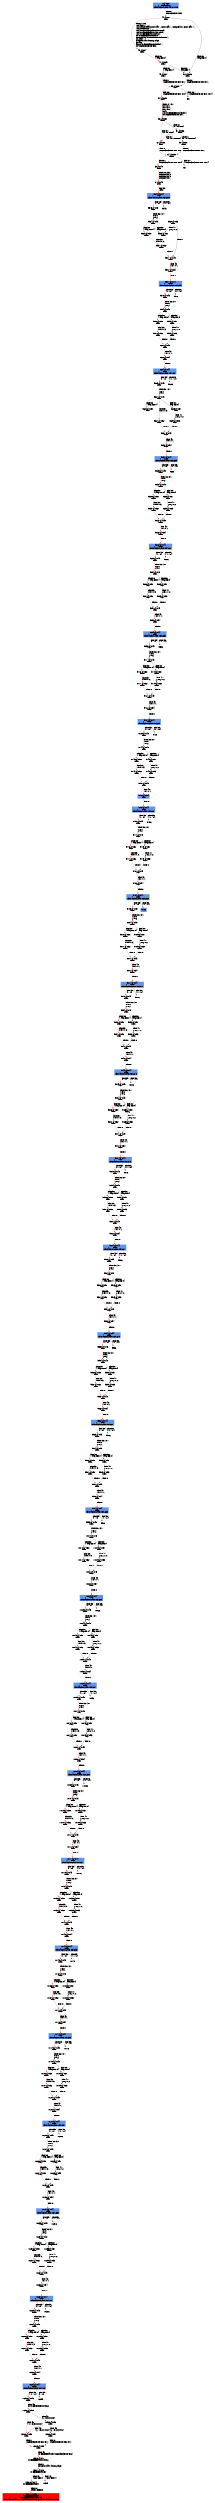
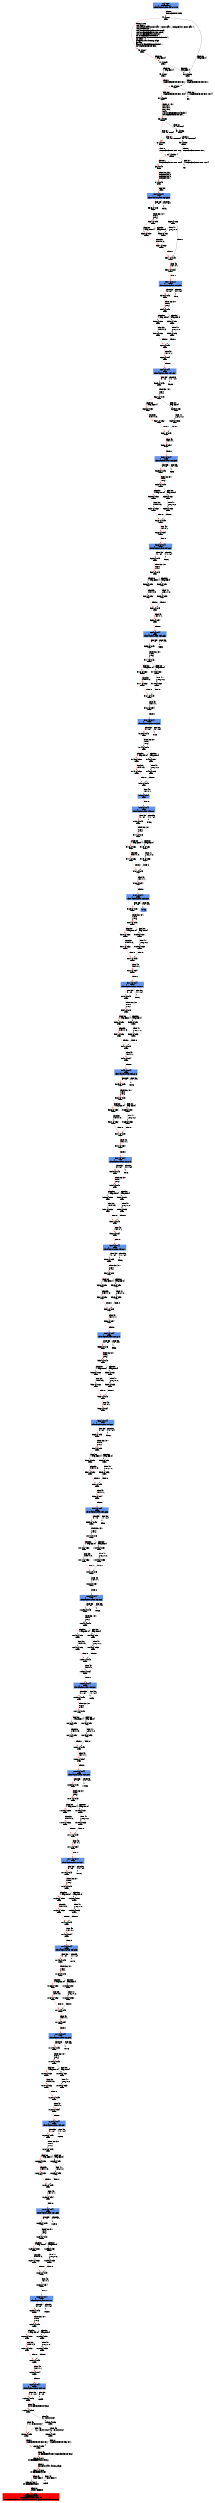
edge "9624 @ N48 main" -> "9627 @ N52 main": now "9626 @ N50 main" -> "9627 @ N52 main"
node "9865 @ N51 entry": label "9865 @ N51 entry" -> "9865 @ N51 main"
edge "9962 @ N54 main" -> "9964 @ N44 main AbstractionState: ABS681": removed, label "Line 0:"
edge "10199 @ N53 main" -> "10201 @ N49 main": removed, label "Line 0:"
